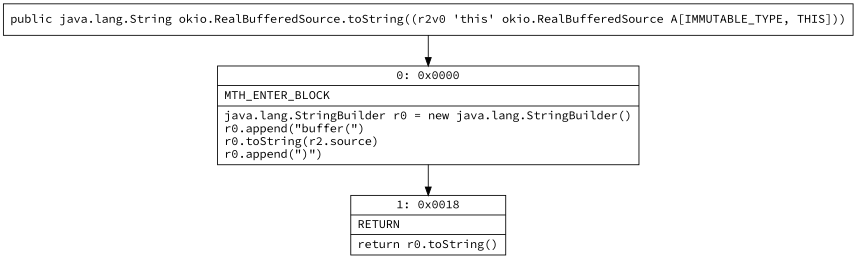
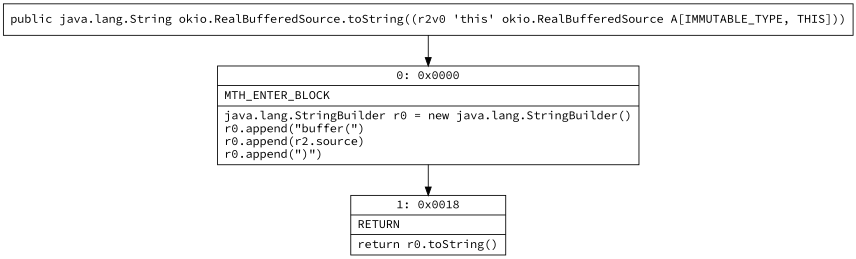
node "0: 0x0000": text "r0.toString(r2.source)" -> "r0.append(r2.source)"
